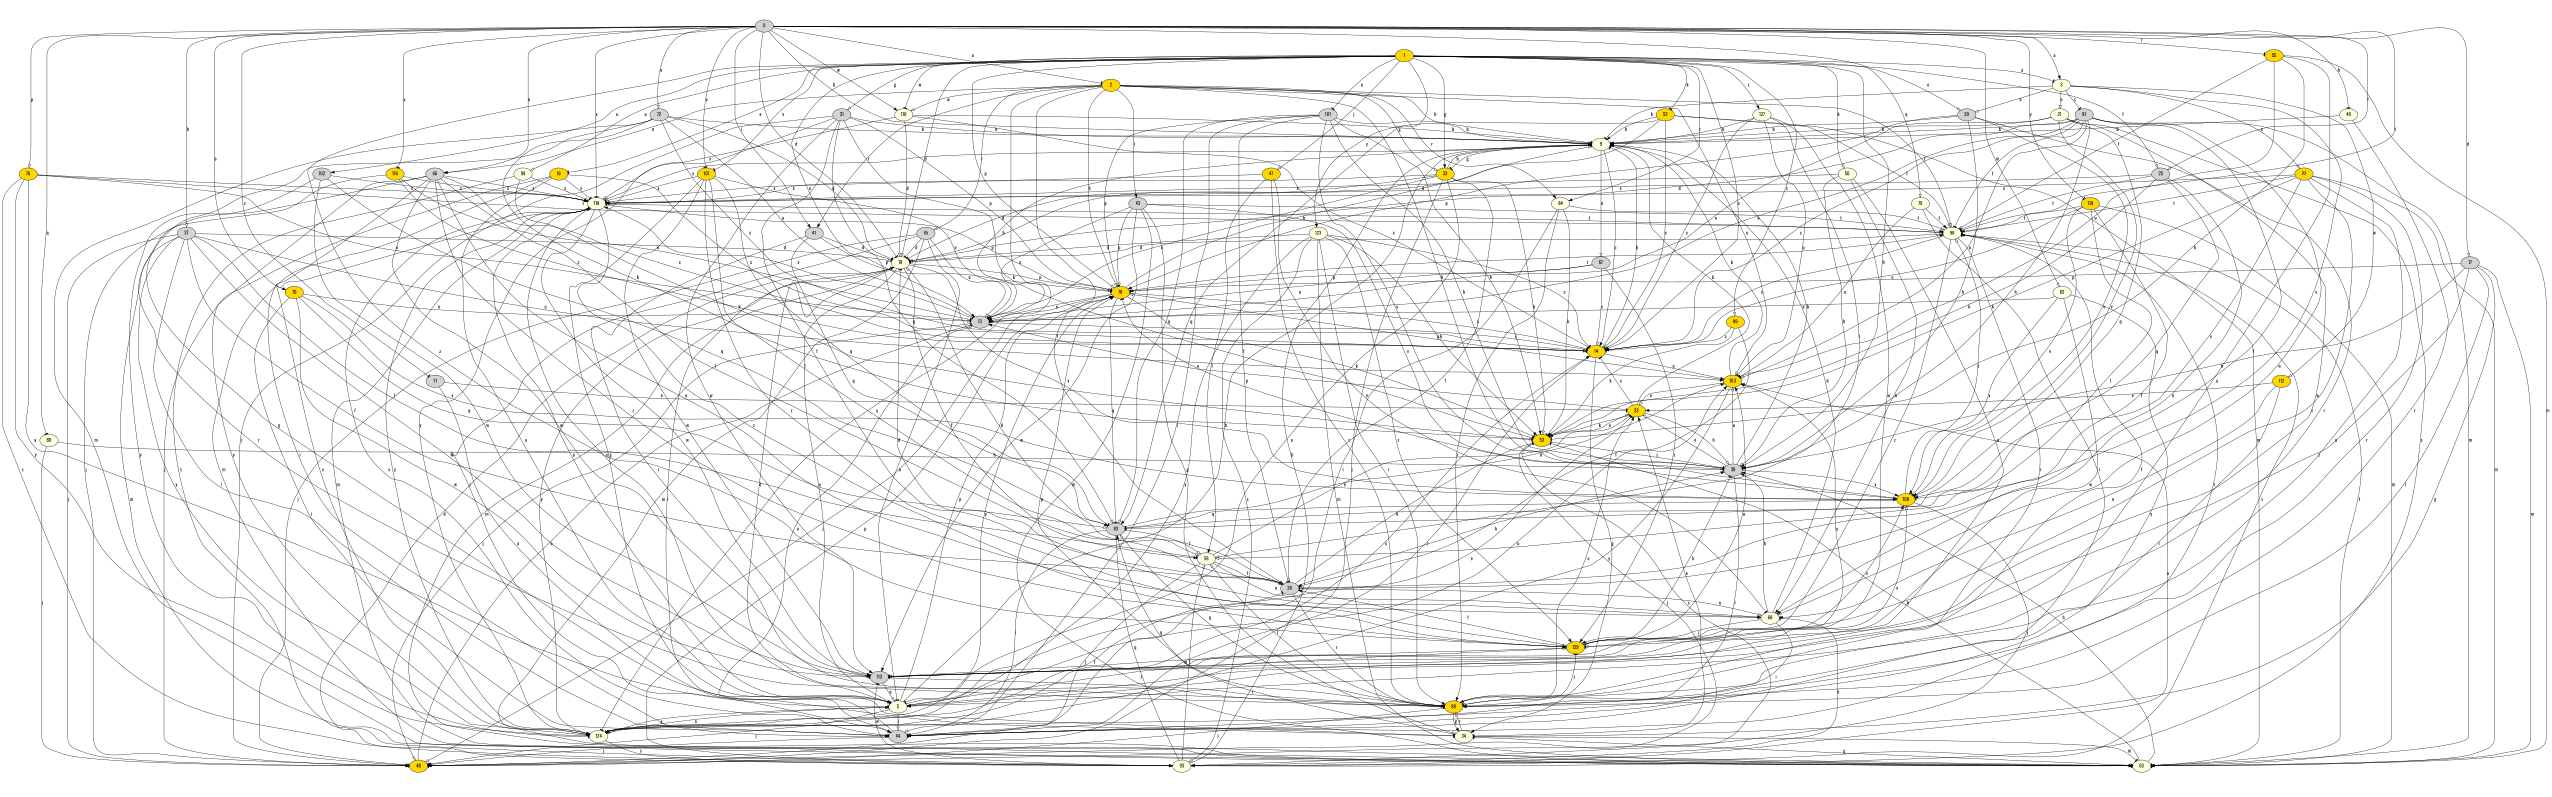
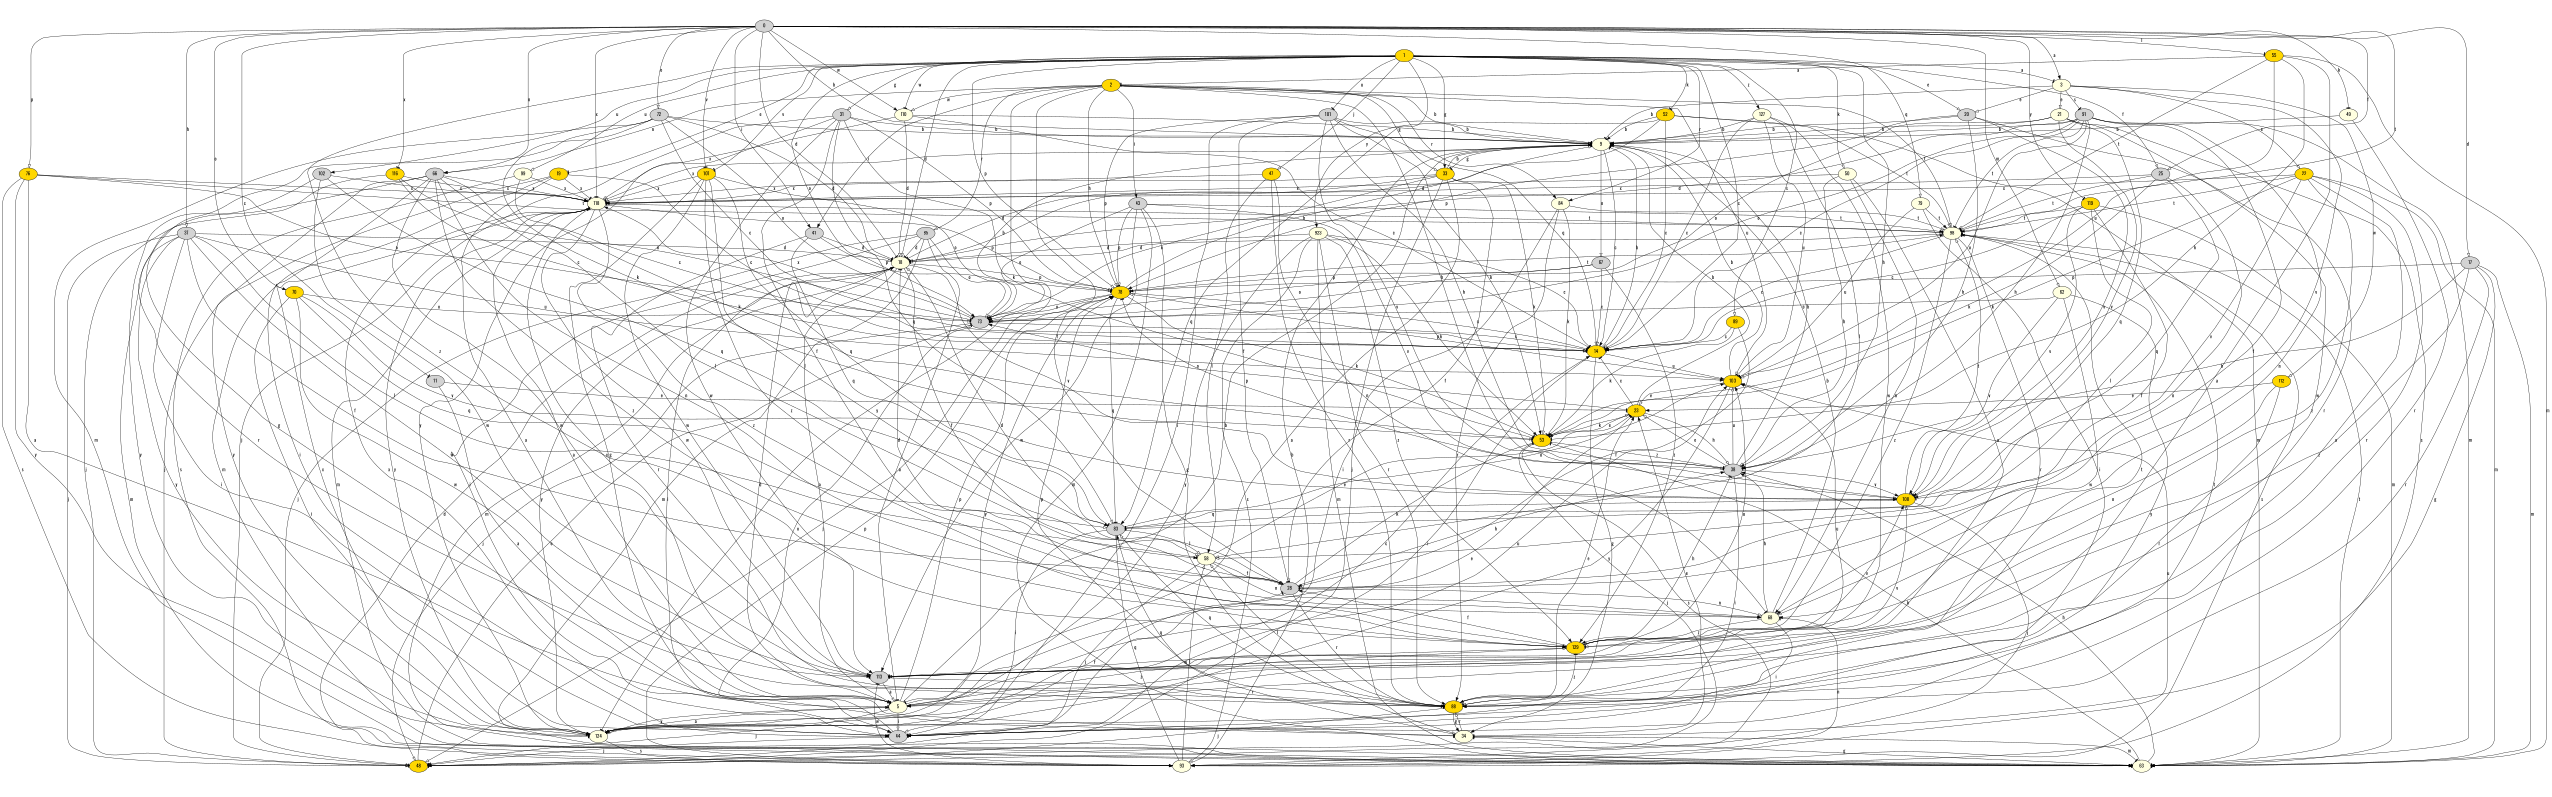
edge "0" -> "2": now "55" -> "2"
node "123": label "123" -> "923"
edge "101" -> "83": now "101" -> "14"
node "80": removed
